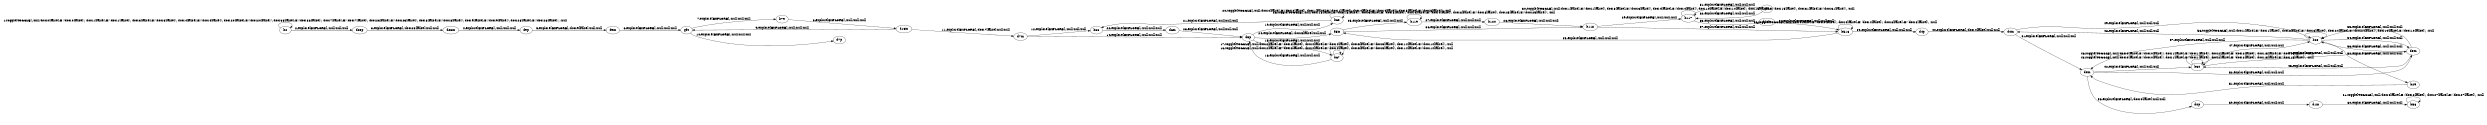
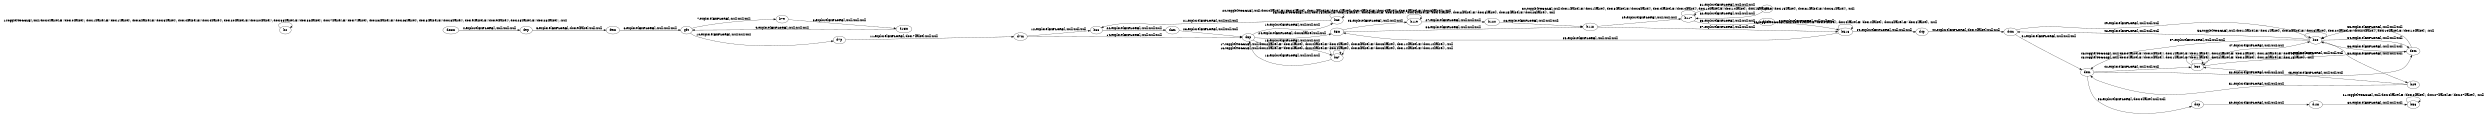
node "d23p": removed
edge "d13m" -> "d7m": now "d7p" -> "d7m"
edge "d3m" -> "b30": now "b29" -> "b30"
